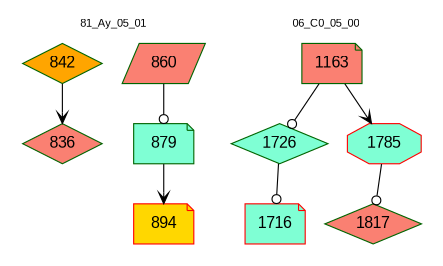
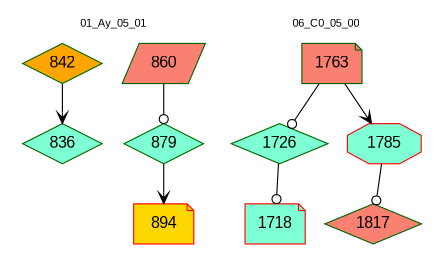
cluster "81_Ay_05_01": label "81_Ay_05_01" -> "01_Ay_05_01"
node "1163": label "1163" -> "1763"
node "836": fillcolor salmon -> aquamarine
node "879": shape note -> diamond
node "1716": label "1716" -> "1718"
